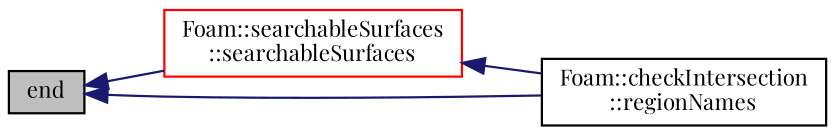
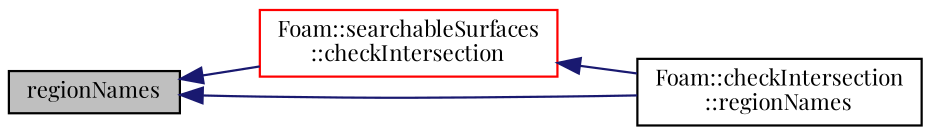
node "Foam::searchableSurfaces ::searchableSurfaces": label "Foam::searchableSurfaces ::searchableSurfaces" -> "Foam::searchableSurfaces ::checkIntersection"
node "end": label "end" -> "regionNames"
